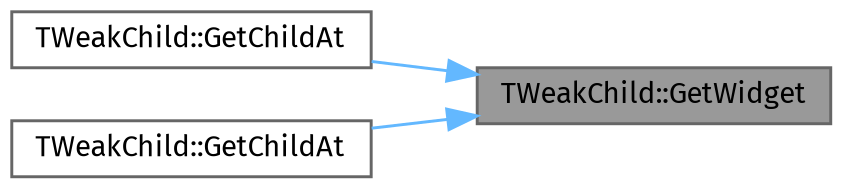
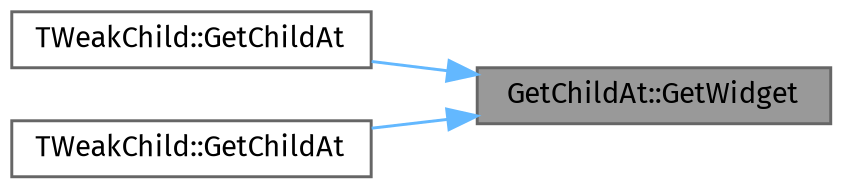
node "TWeakChild::GetWidget": label "TWeakChild::GetWidget" -> "GetChildAt::GetWidget"
